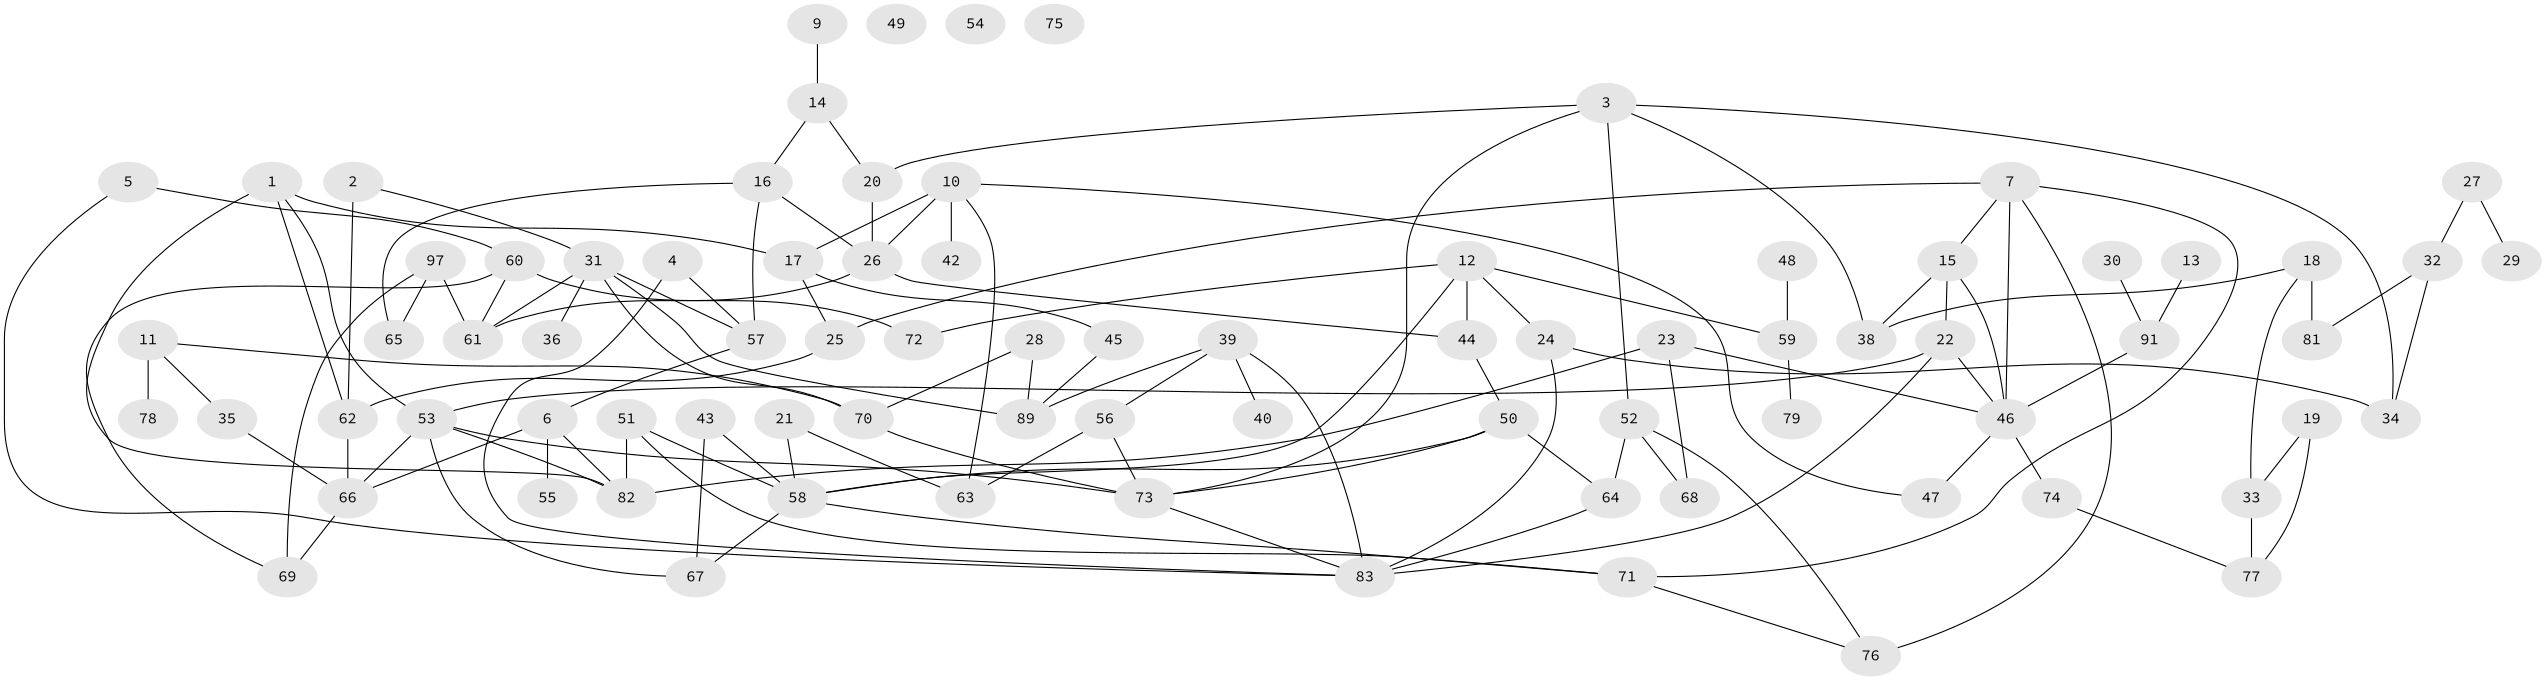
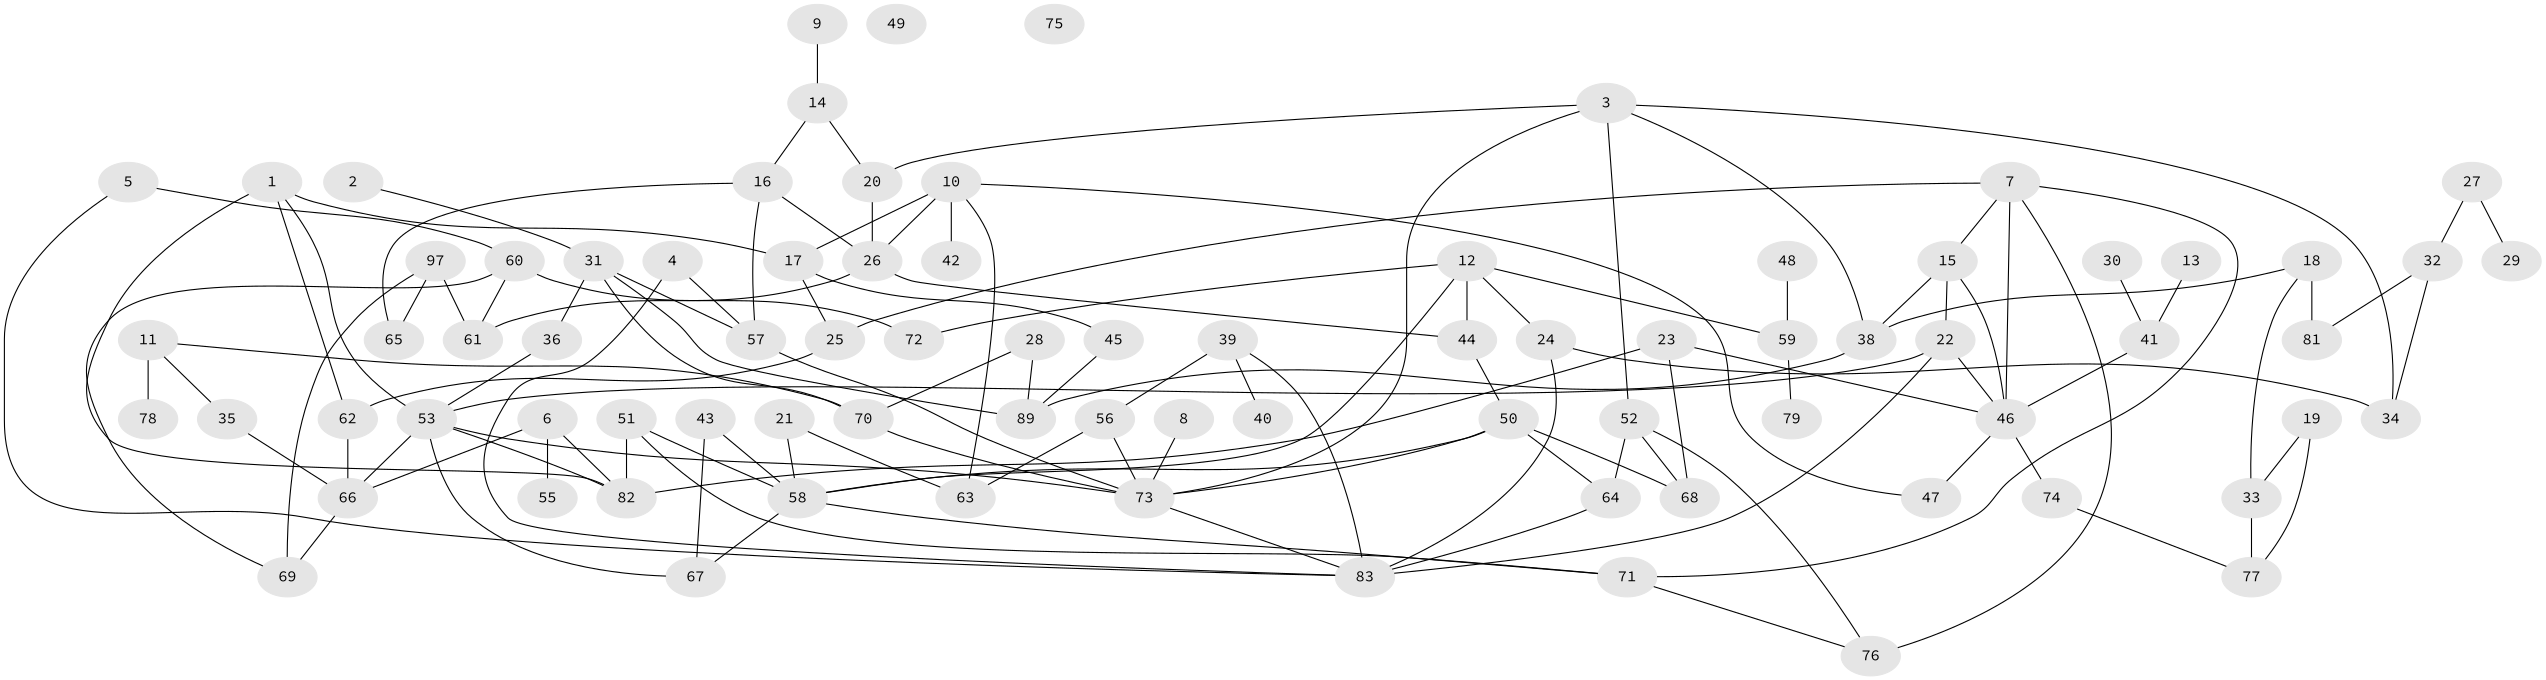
node "54": removed
edge "2" -- "62": removed
edge "31" -- "61": removed
node "91": label "91" -> "41"
edge "57" -- "6": now "57" -- "73"
edge "39" -- "89": now "38" -- "89"
edge "36" -- "53": added
node "8": added
edge "50" -- "68": added
